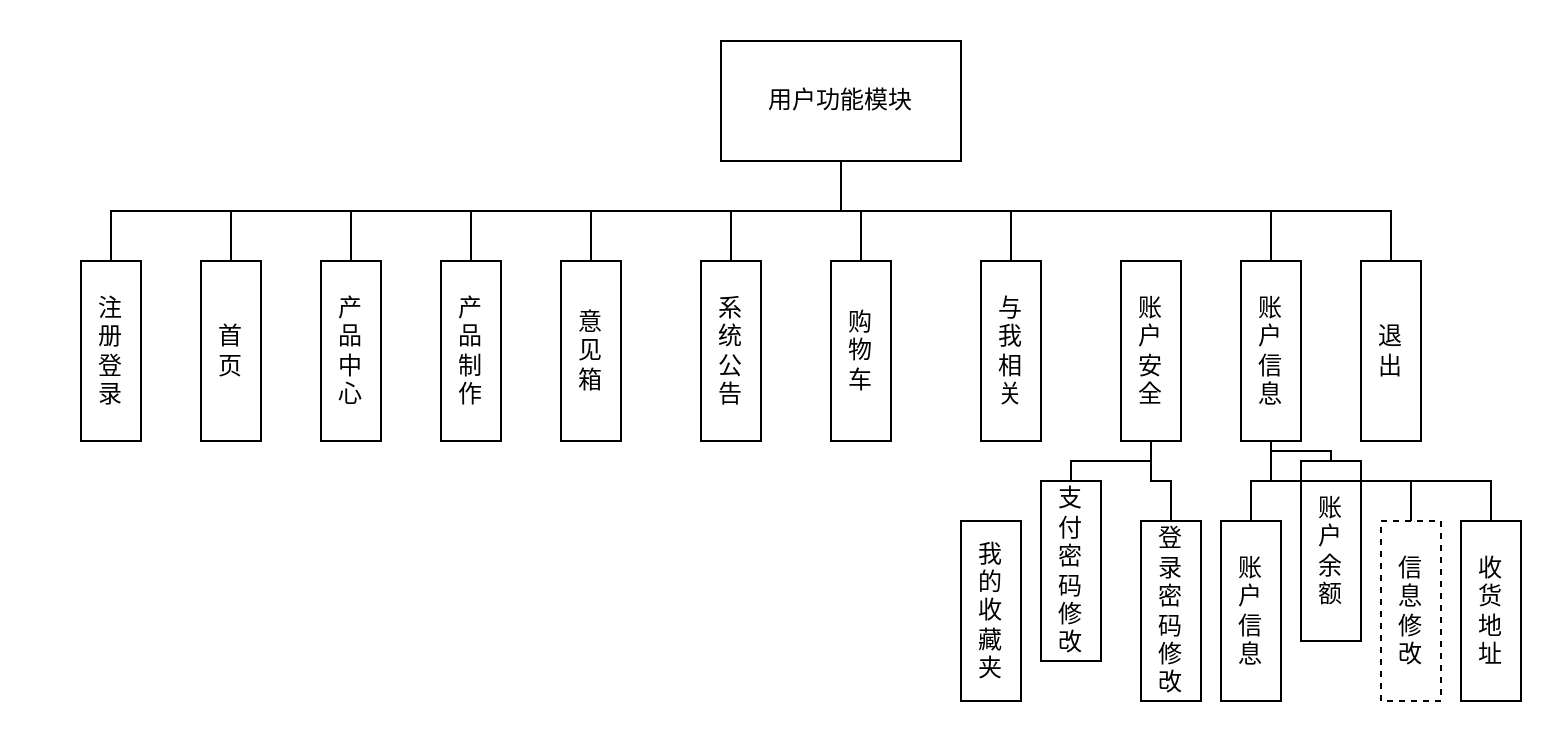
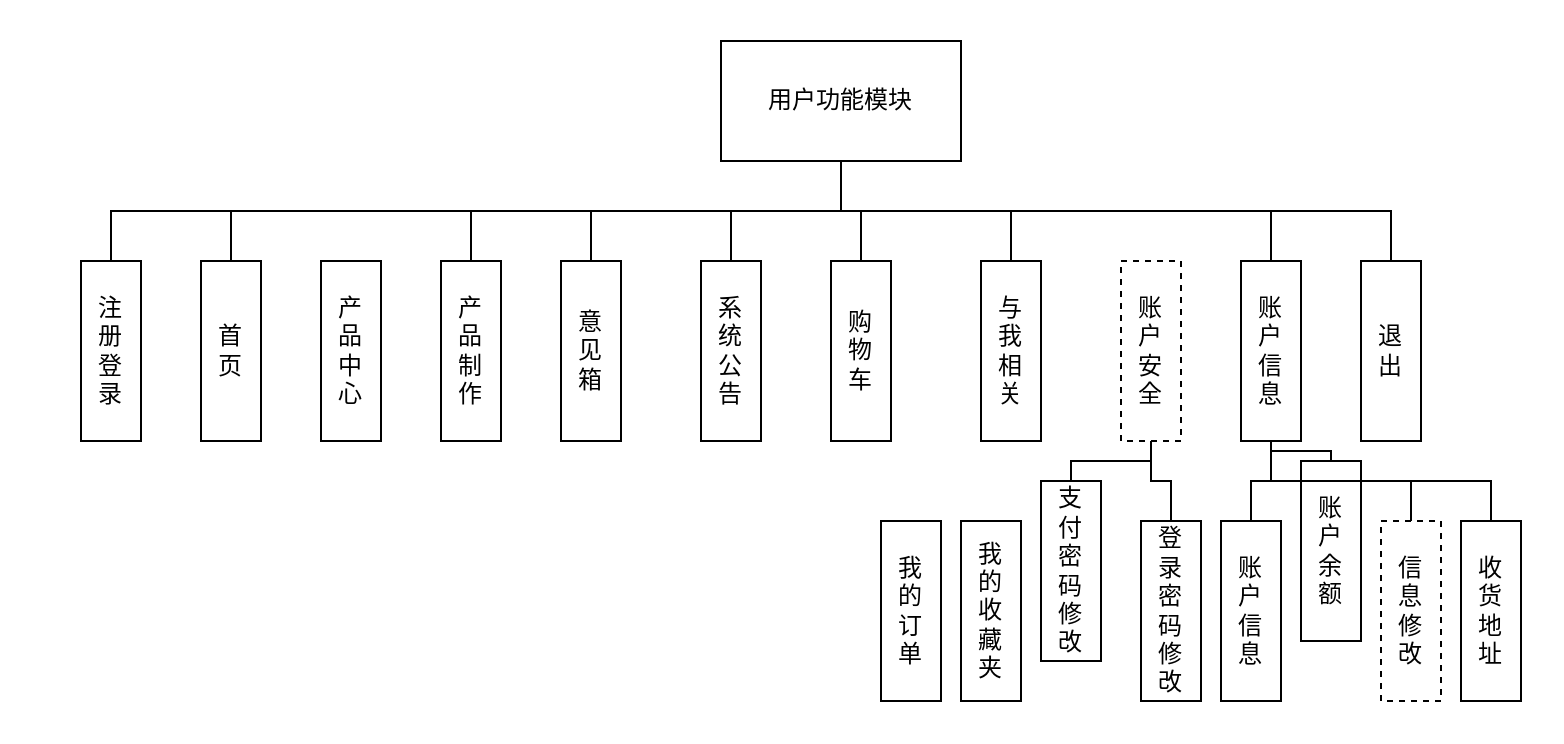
edge "用户功能模块" -- "产 品 中 心": removed
node "账 户 安 全": style solid -> dashed
node "我 的 订 单": added
